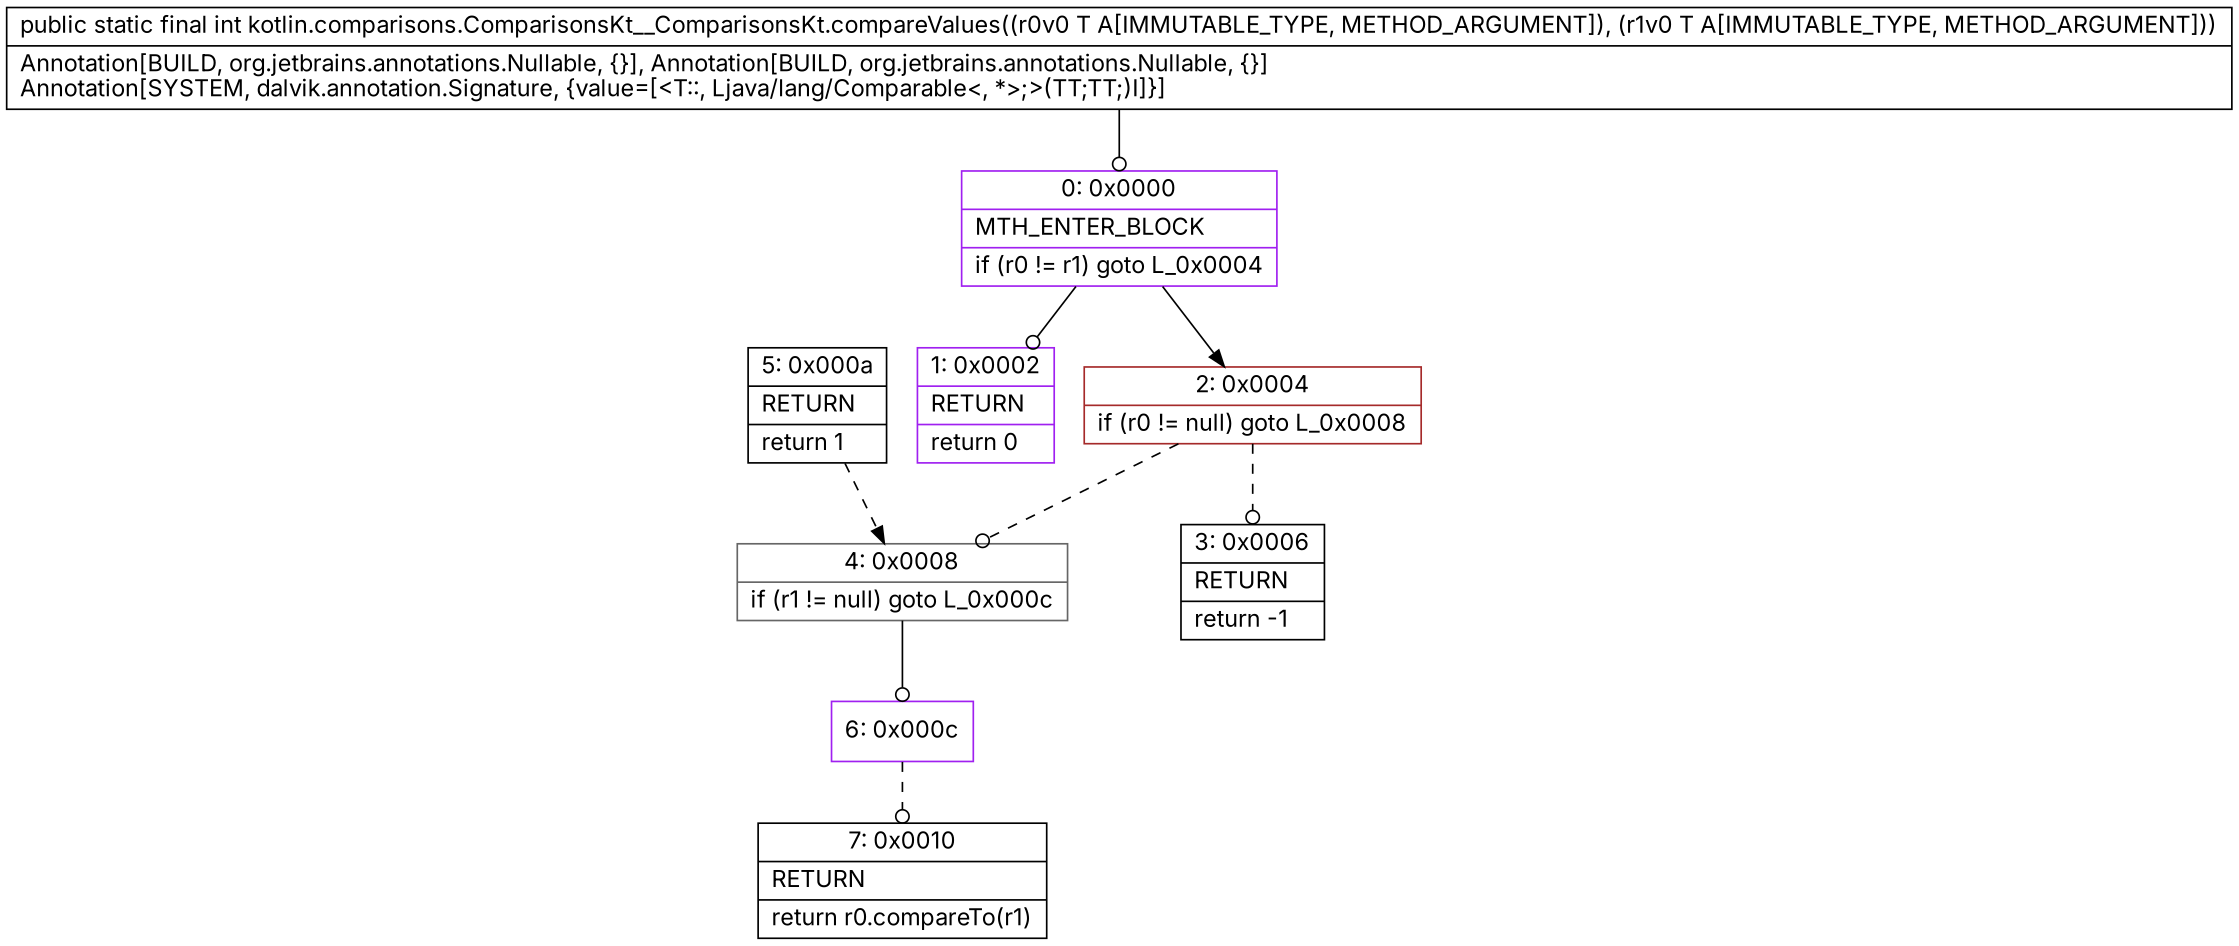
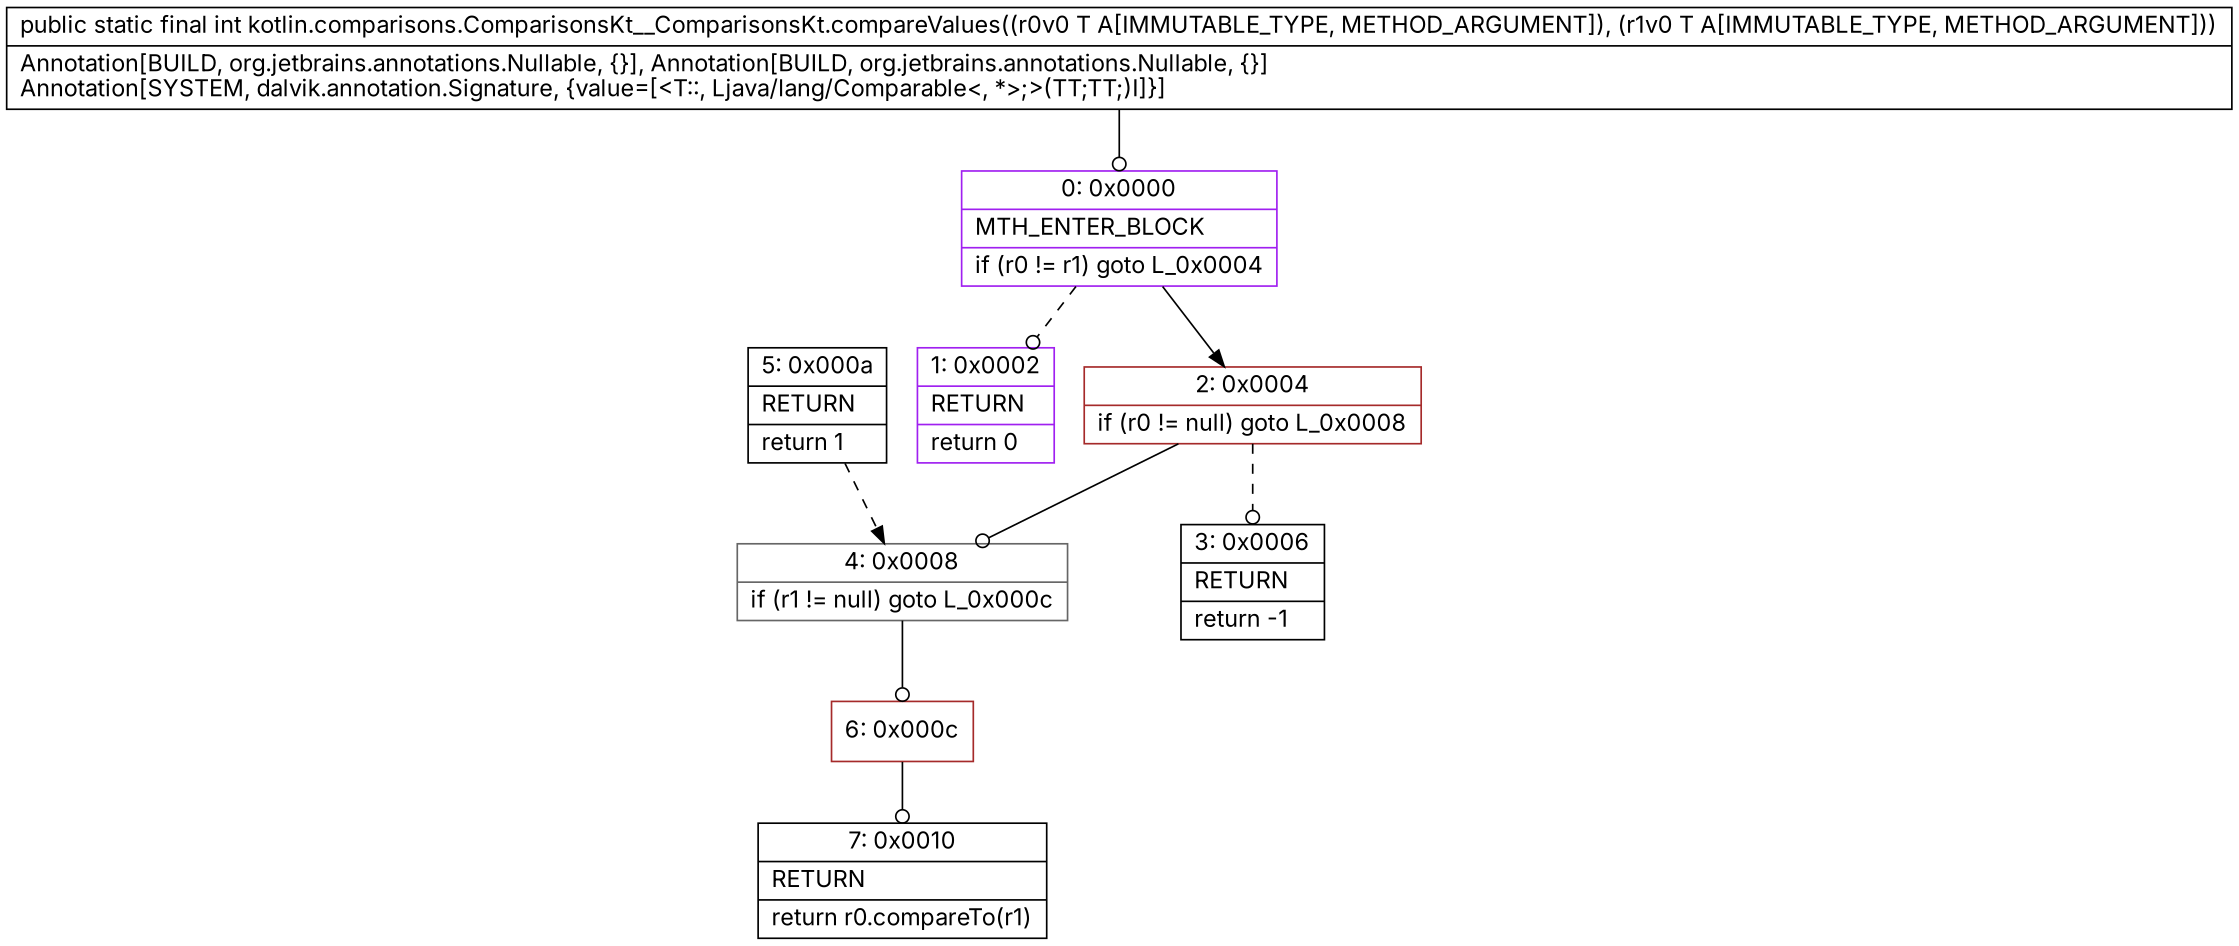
edge "0: 0x0000" -> "1: 0x0002": style solid -> dashed
edge "2: 0x0004" -> "4: 0x0008": style dashed -> solid
node "6: 0x000c": color purple -> brown
edge "6: 0x000c" -> "7: 0x0010": style dashed -> solid
